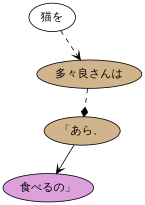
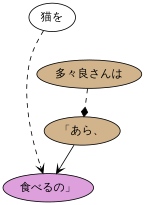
edge "猫を" -> "多々良さんは": now "猫を" -> "食べるの」"
